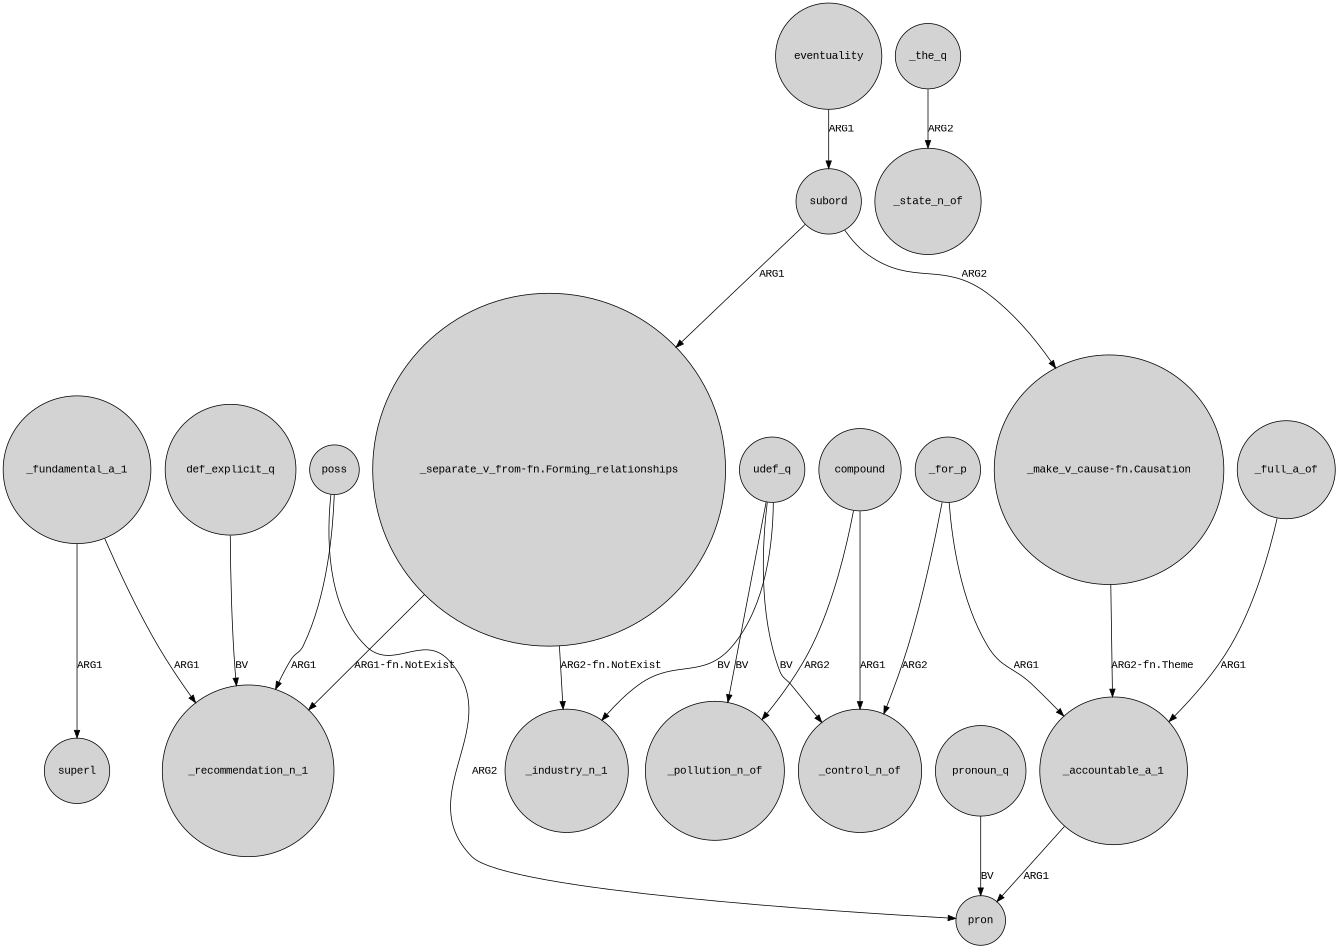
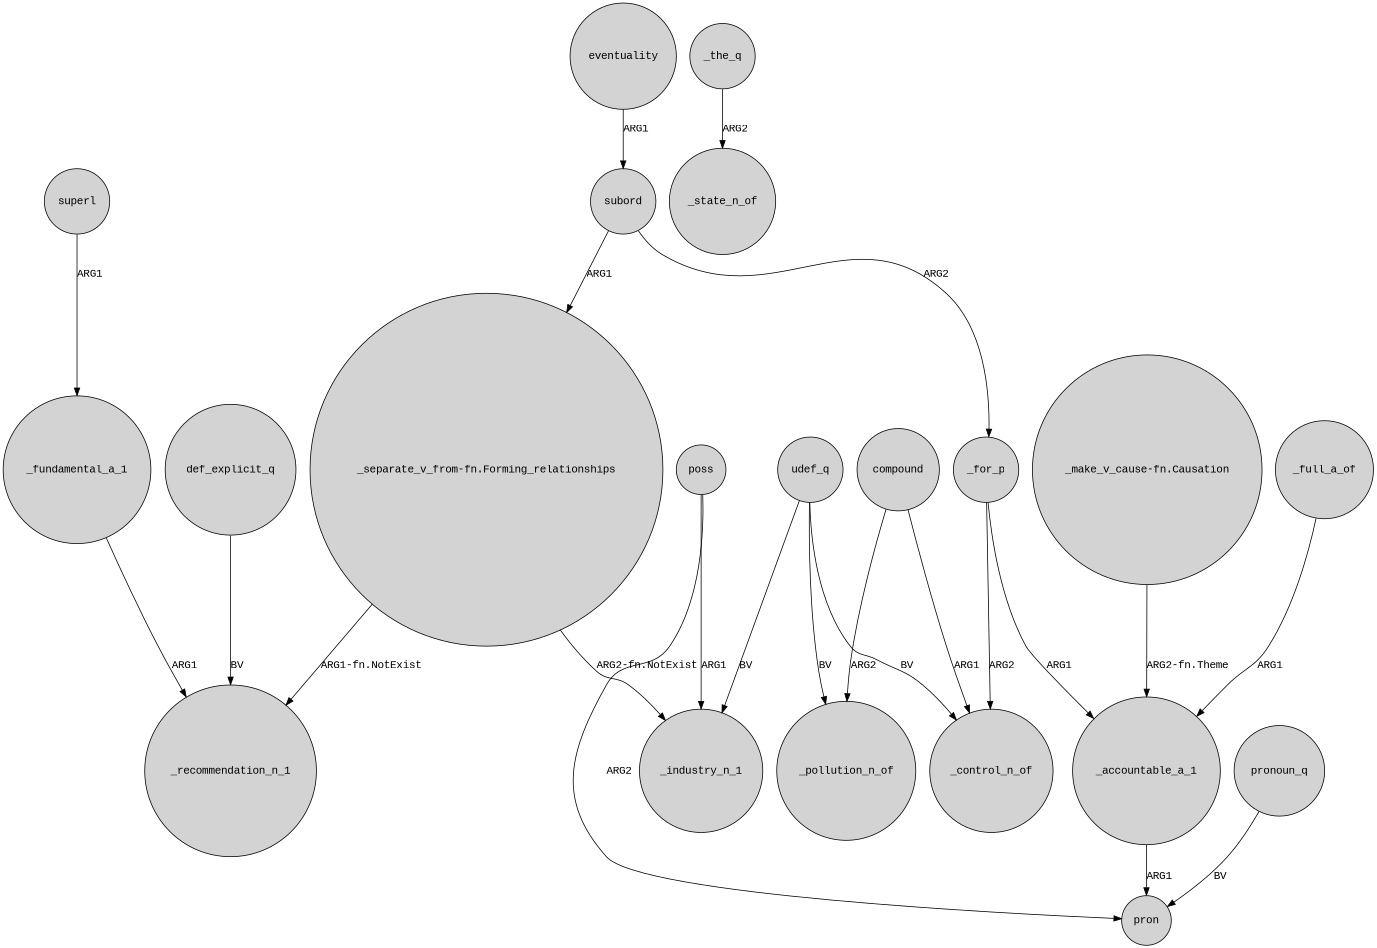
edge "subord" -> "_make_v_cause-fn.Causation": now "subord" -> "_for_p"
edge "poss" -> "_recommendation_n_1": now "poss" -> "_industry_n_1"
edge "_fundamental_a_1" -> "superl": reversed
